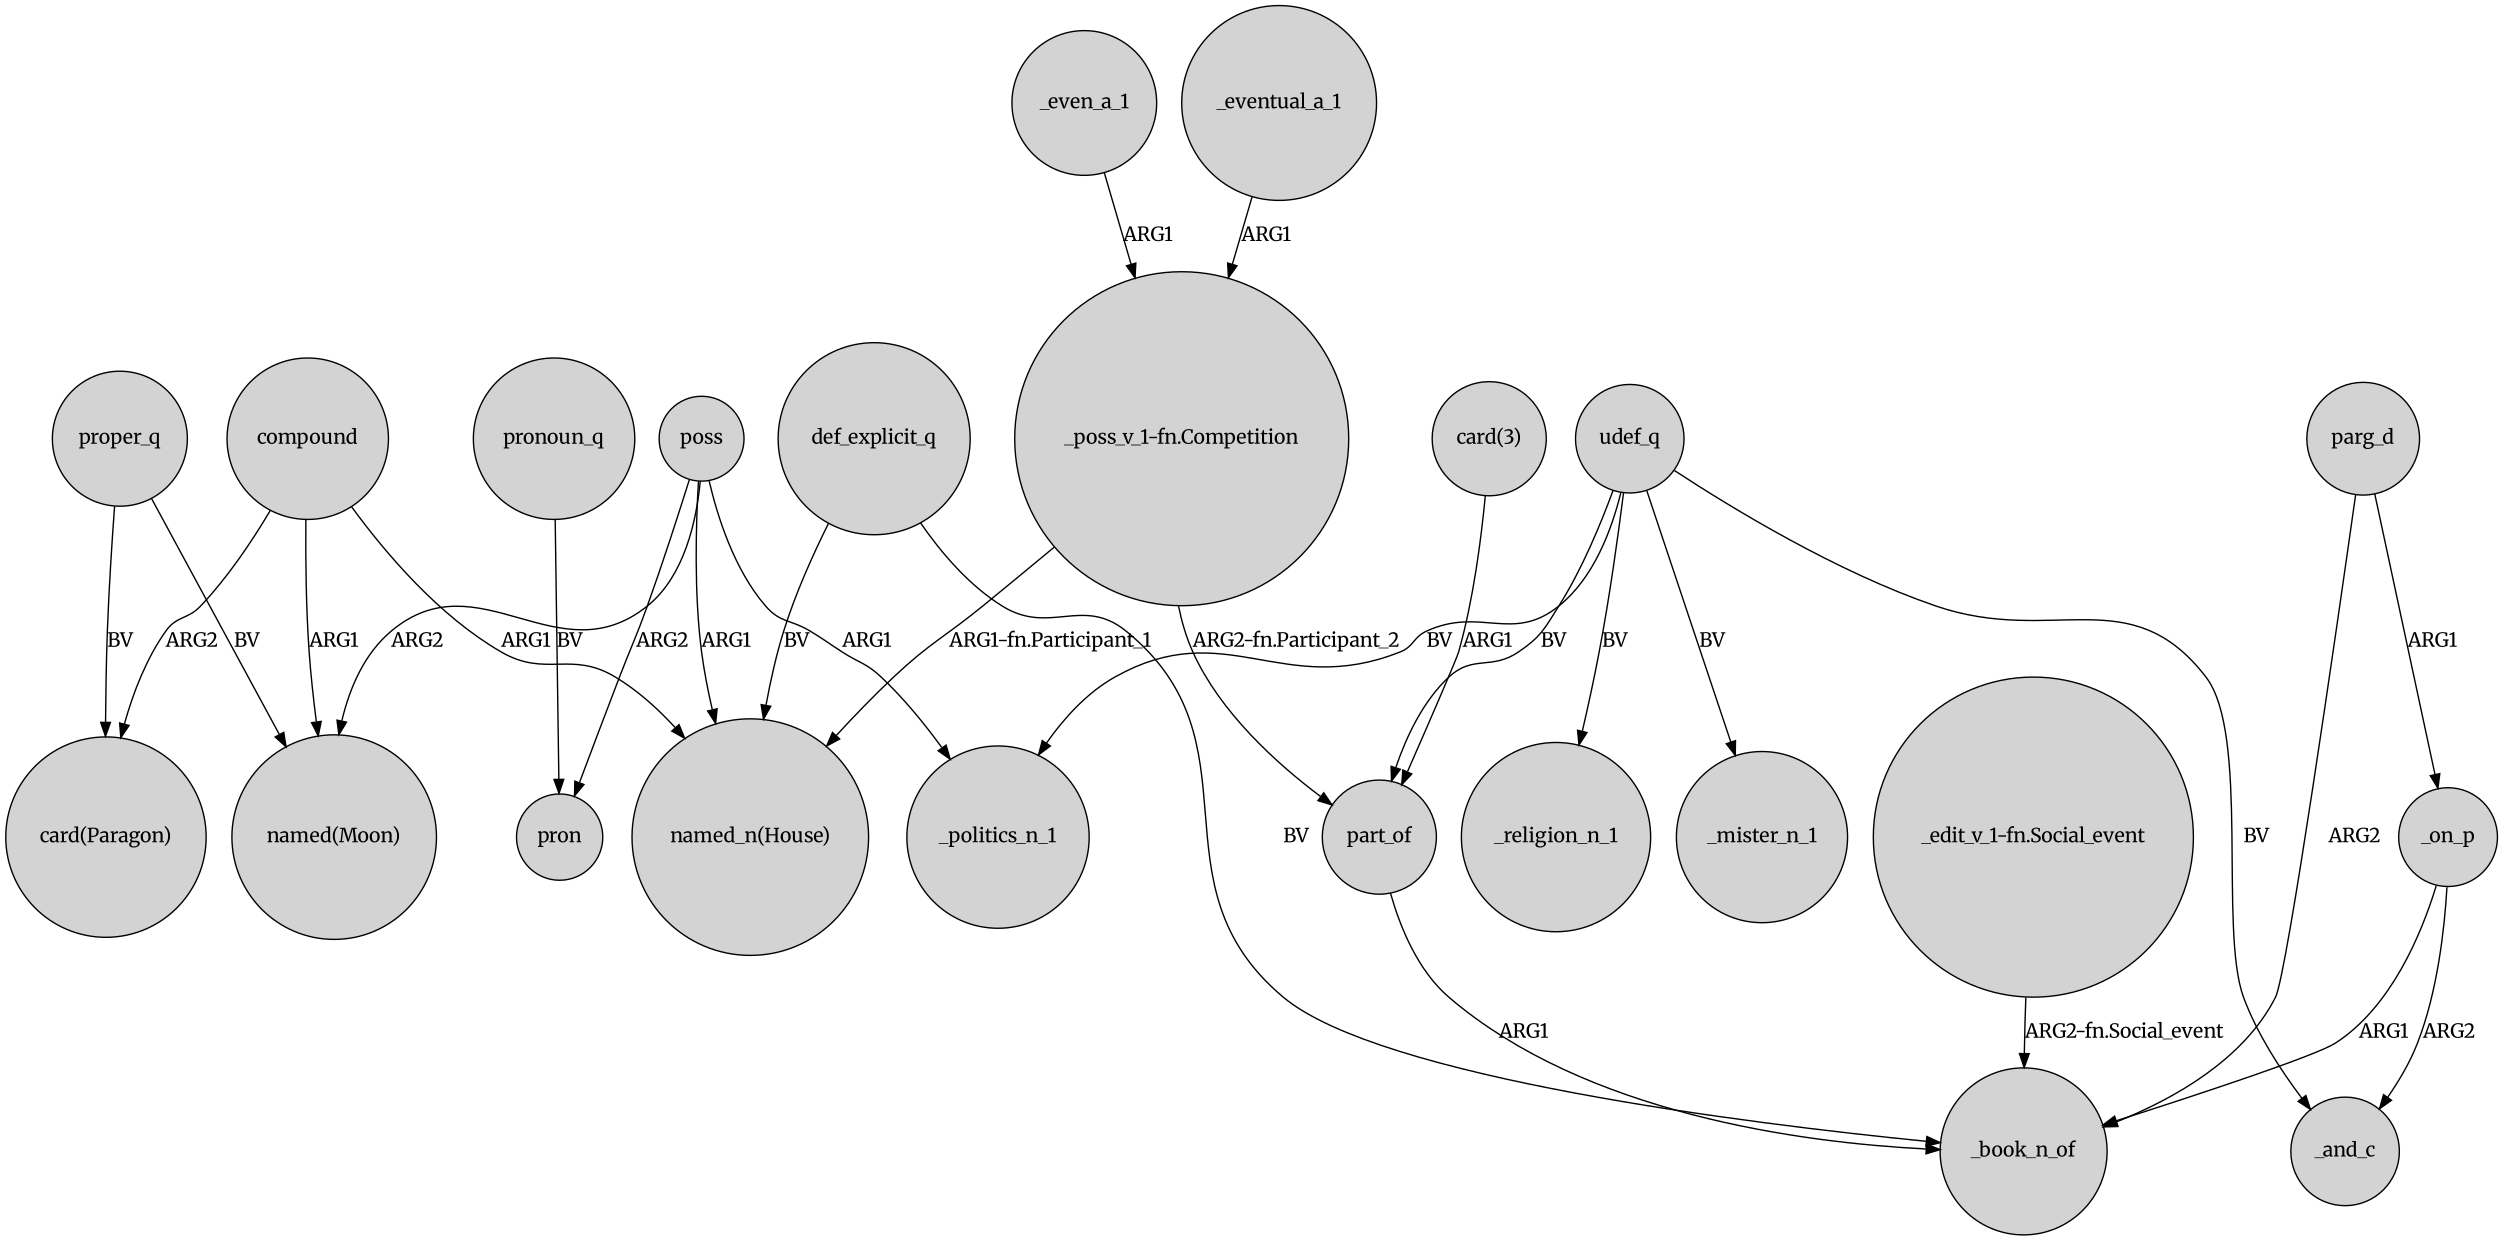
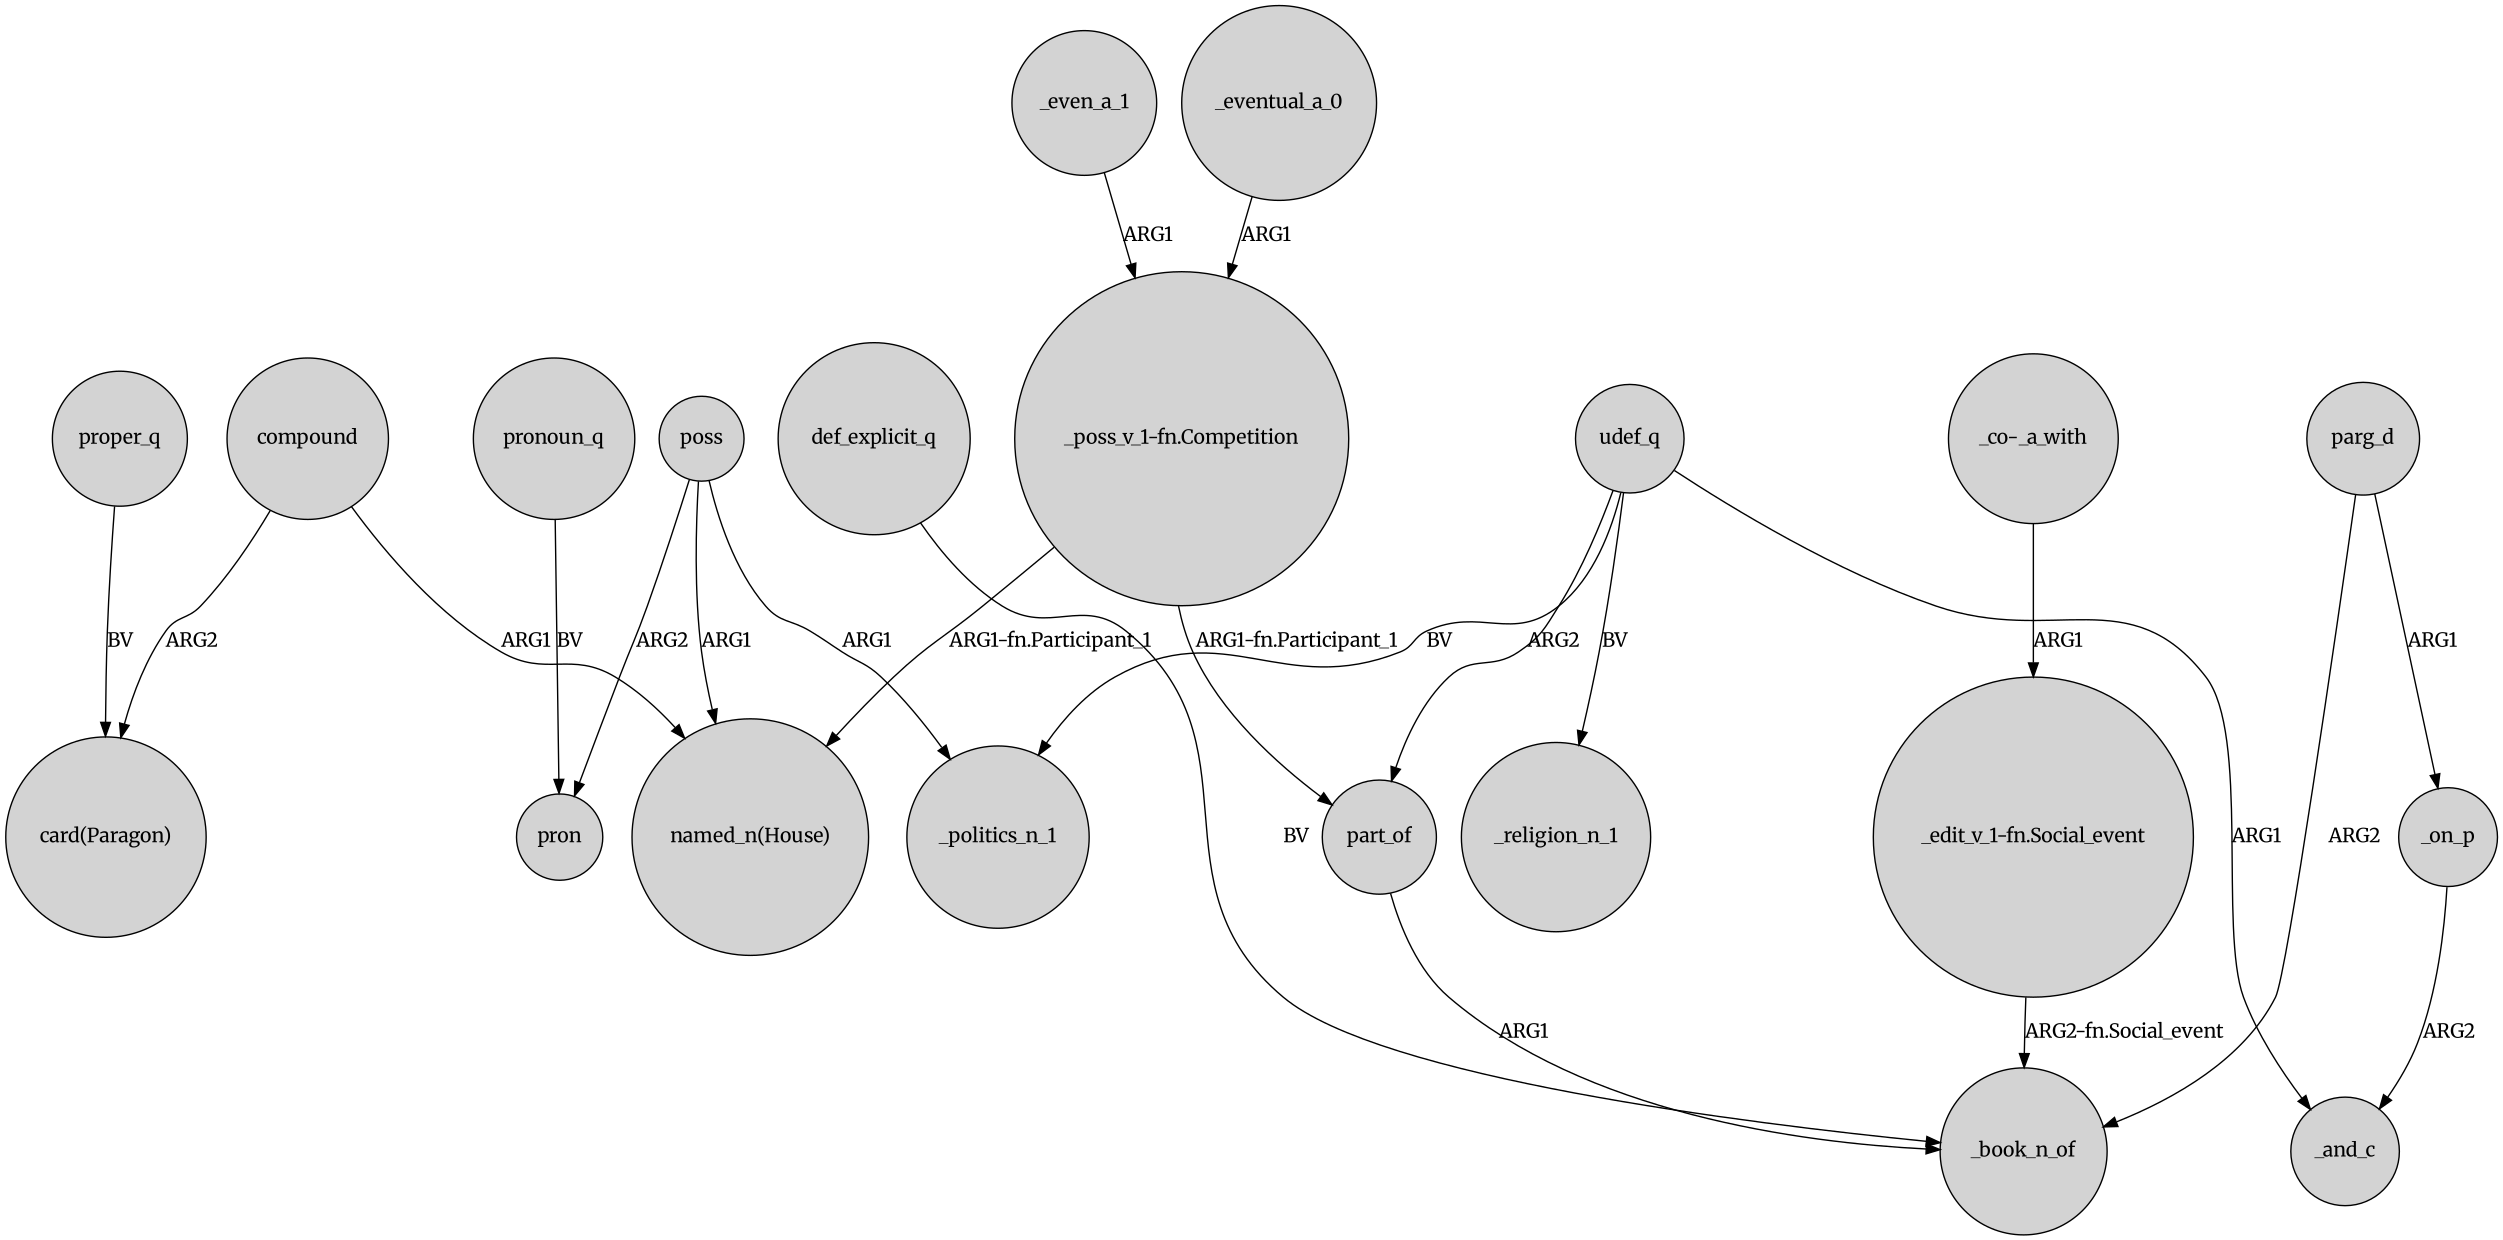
node "_eventual_a_1": label "_eventual_a_1" -> "_eventual_a_0"
node "card(3)": removed
node "_co-_a_with": added
edge "def_explicit_q" -> "named_n(House)": removed, label "BV"
edge "_poss_v_1-fn.Competition" -> "part_of": label "ARG2-fn.Participant_2" -> "ARG1-fn.Participant_1"
edge "udef_q" -> "part_of": label "BV" -> "ARG2"
node "named(Moon)": removed
node "_mister_n_1": removed
edge "udef_q" -> "_and_c": label "BV" -> "ARG1"
edge "_on_p" -> "_book_n_of": removed, label "ARG1"
